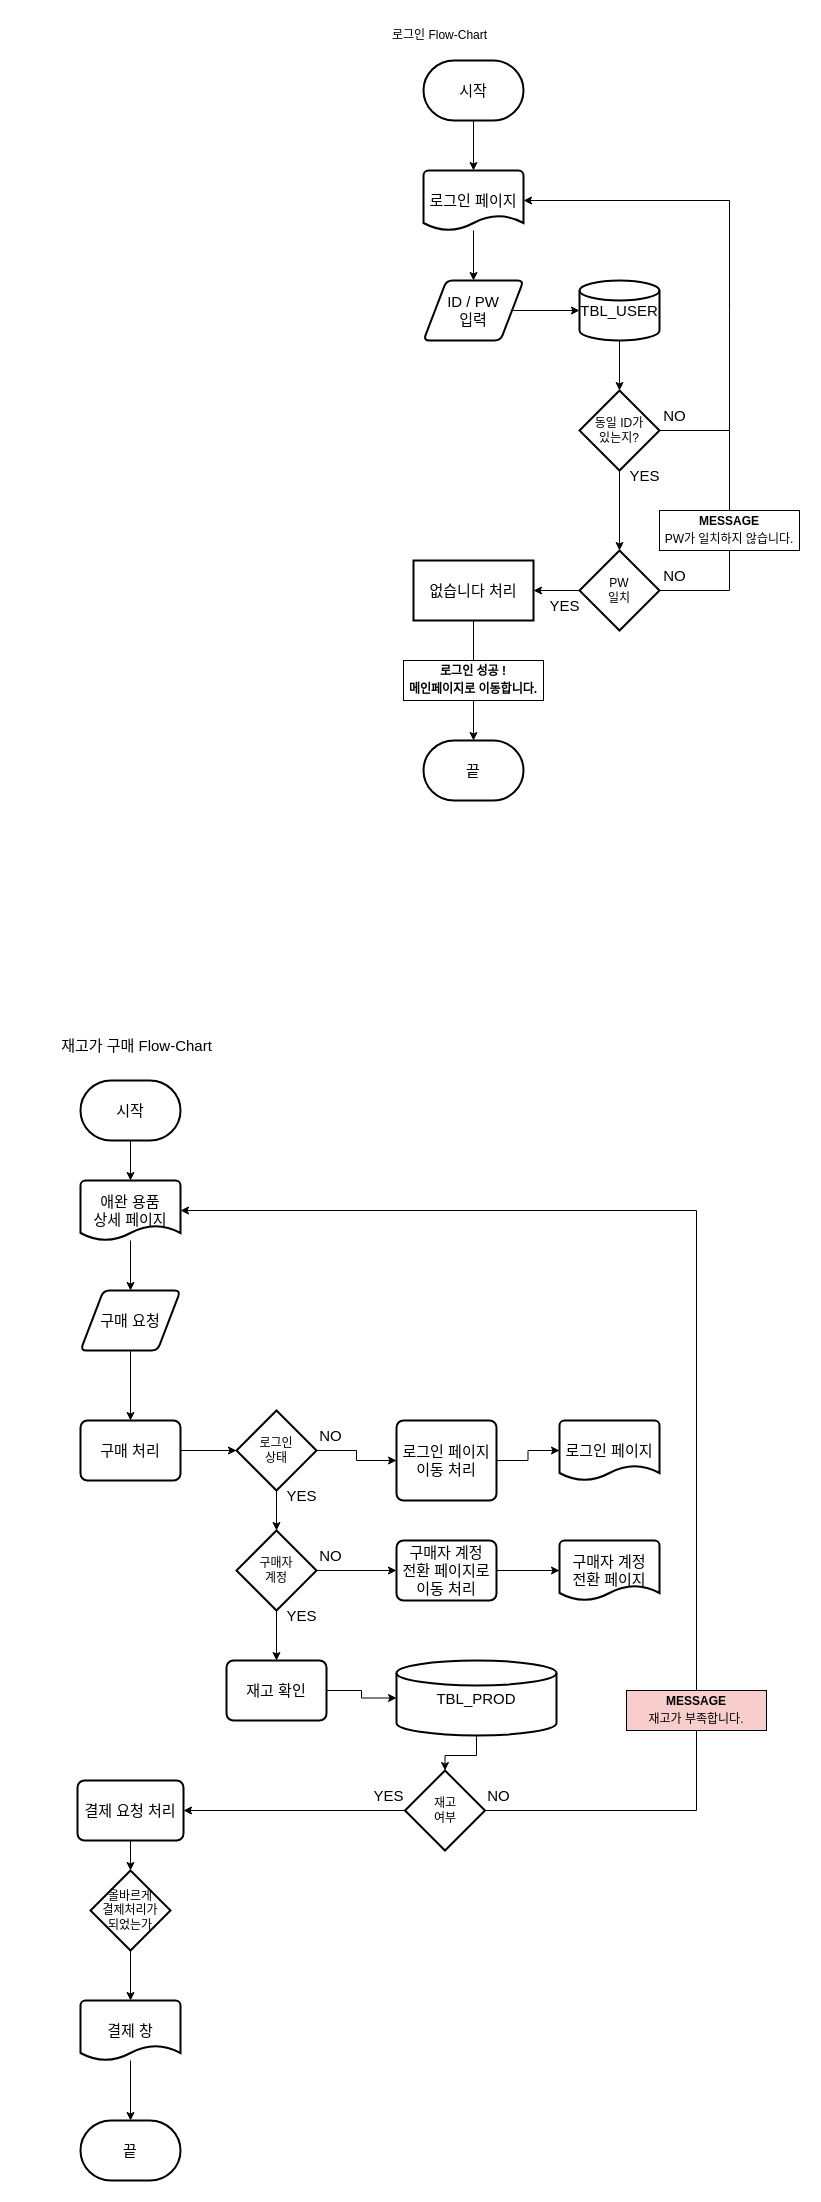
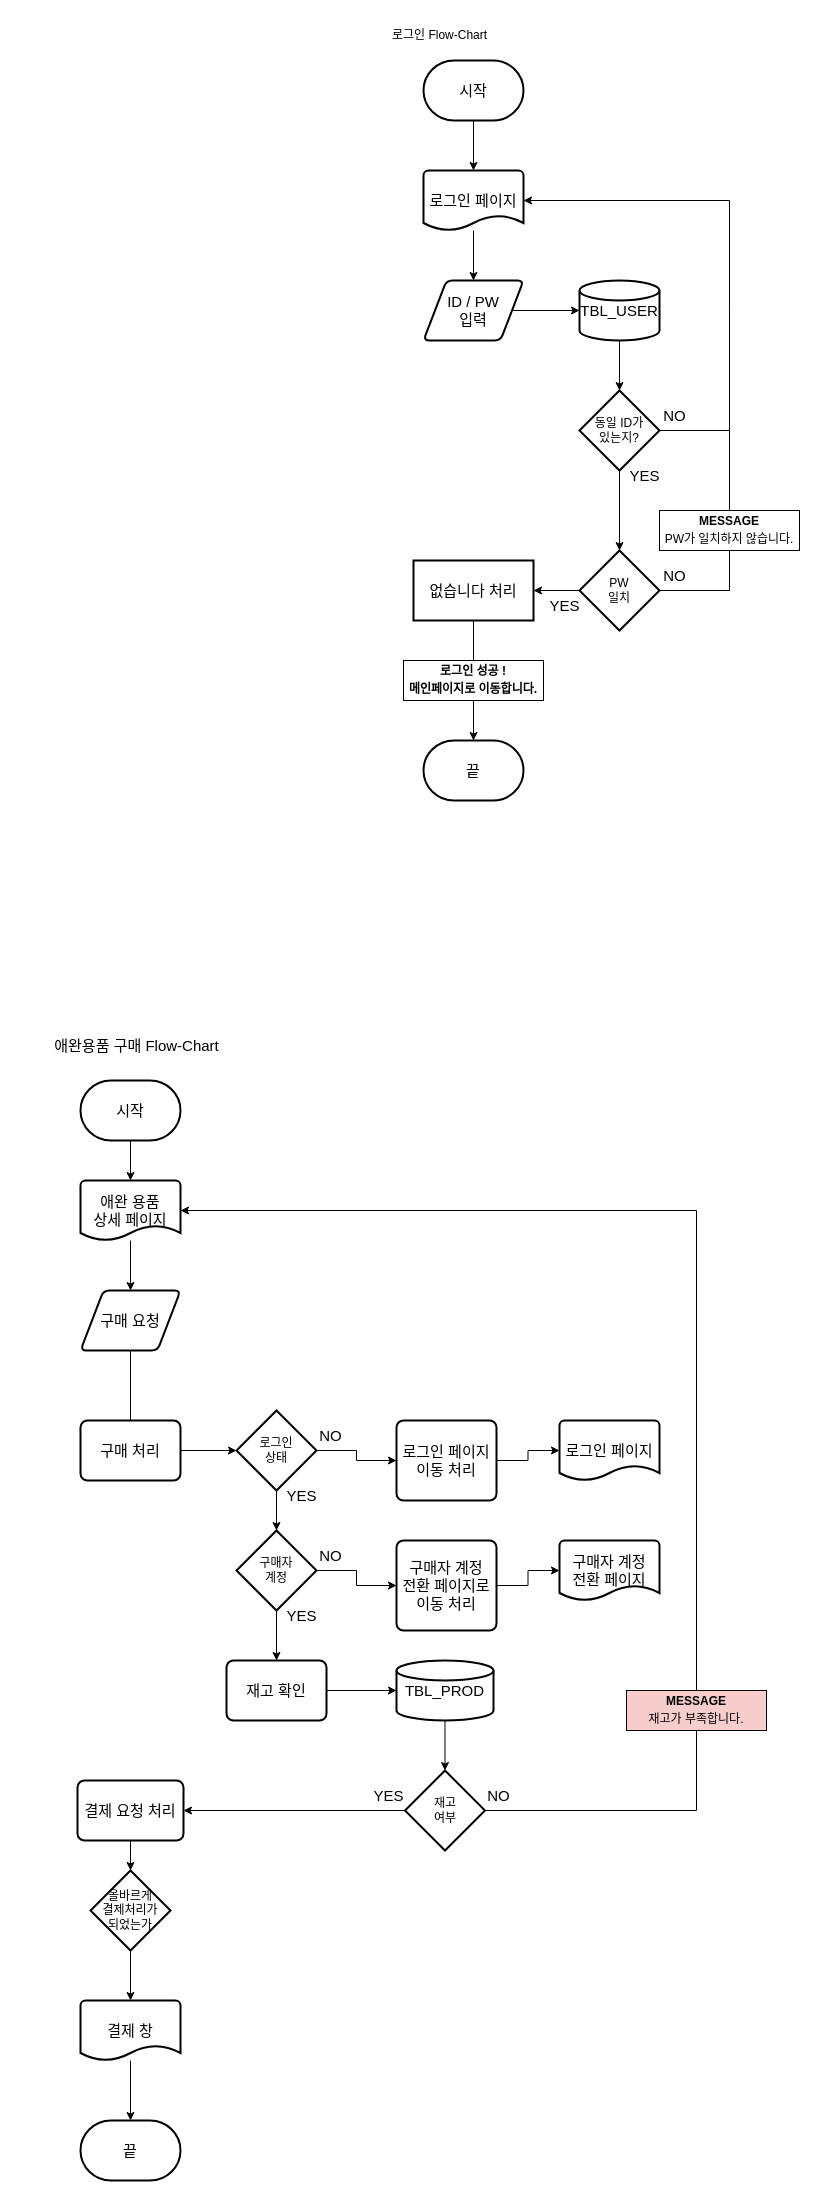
node "재고가 구매 Flow-Chart": label "재고가 구매 Flow-Chart" -> "애완용품 구매 Flow-Chart"
edge "구매 요청" -> "구매 처리": arrowhead classic -> none
node "구매자 계정 전환 페이지로 이동 처리": size 100x60 -> 100x90
node "TBL_PROD": size 160x75 -> 97x60
